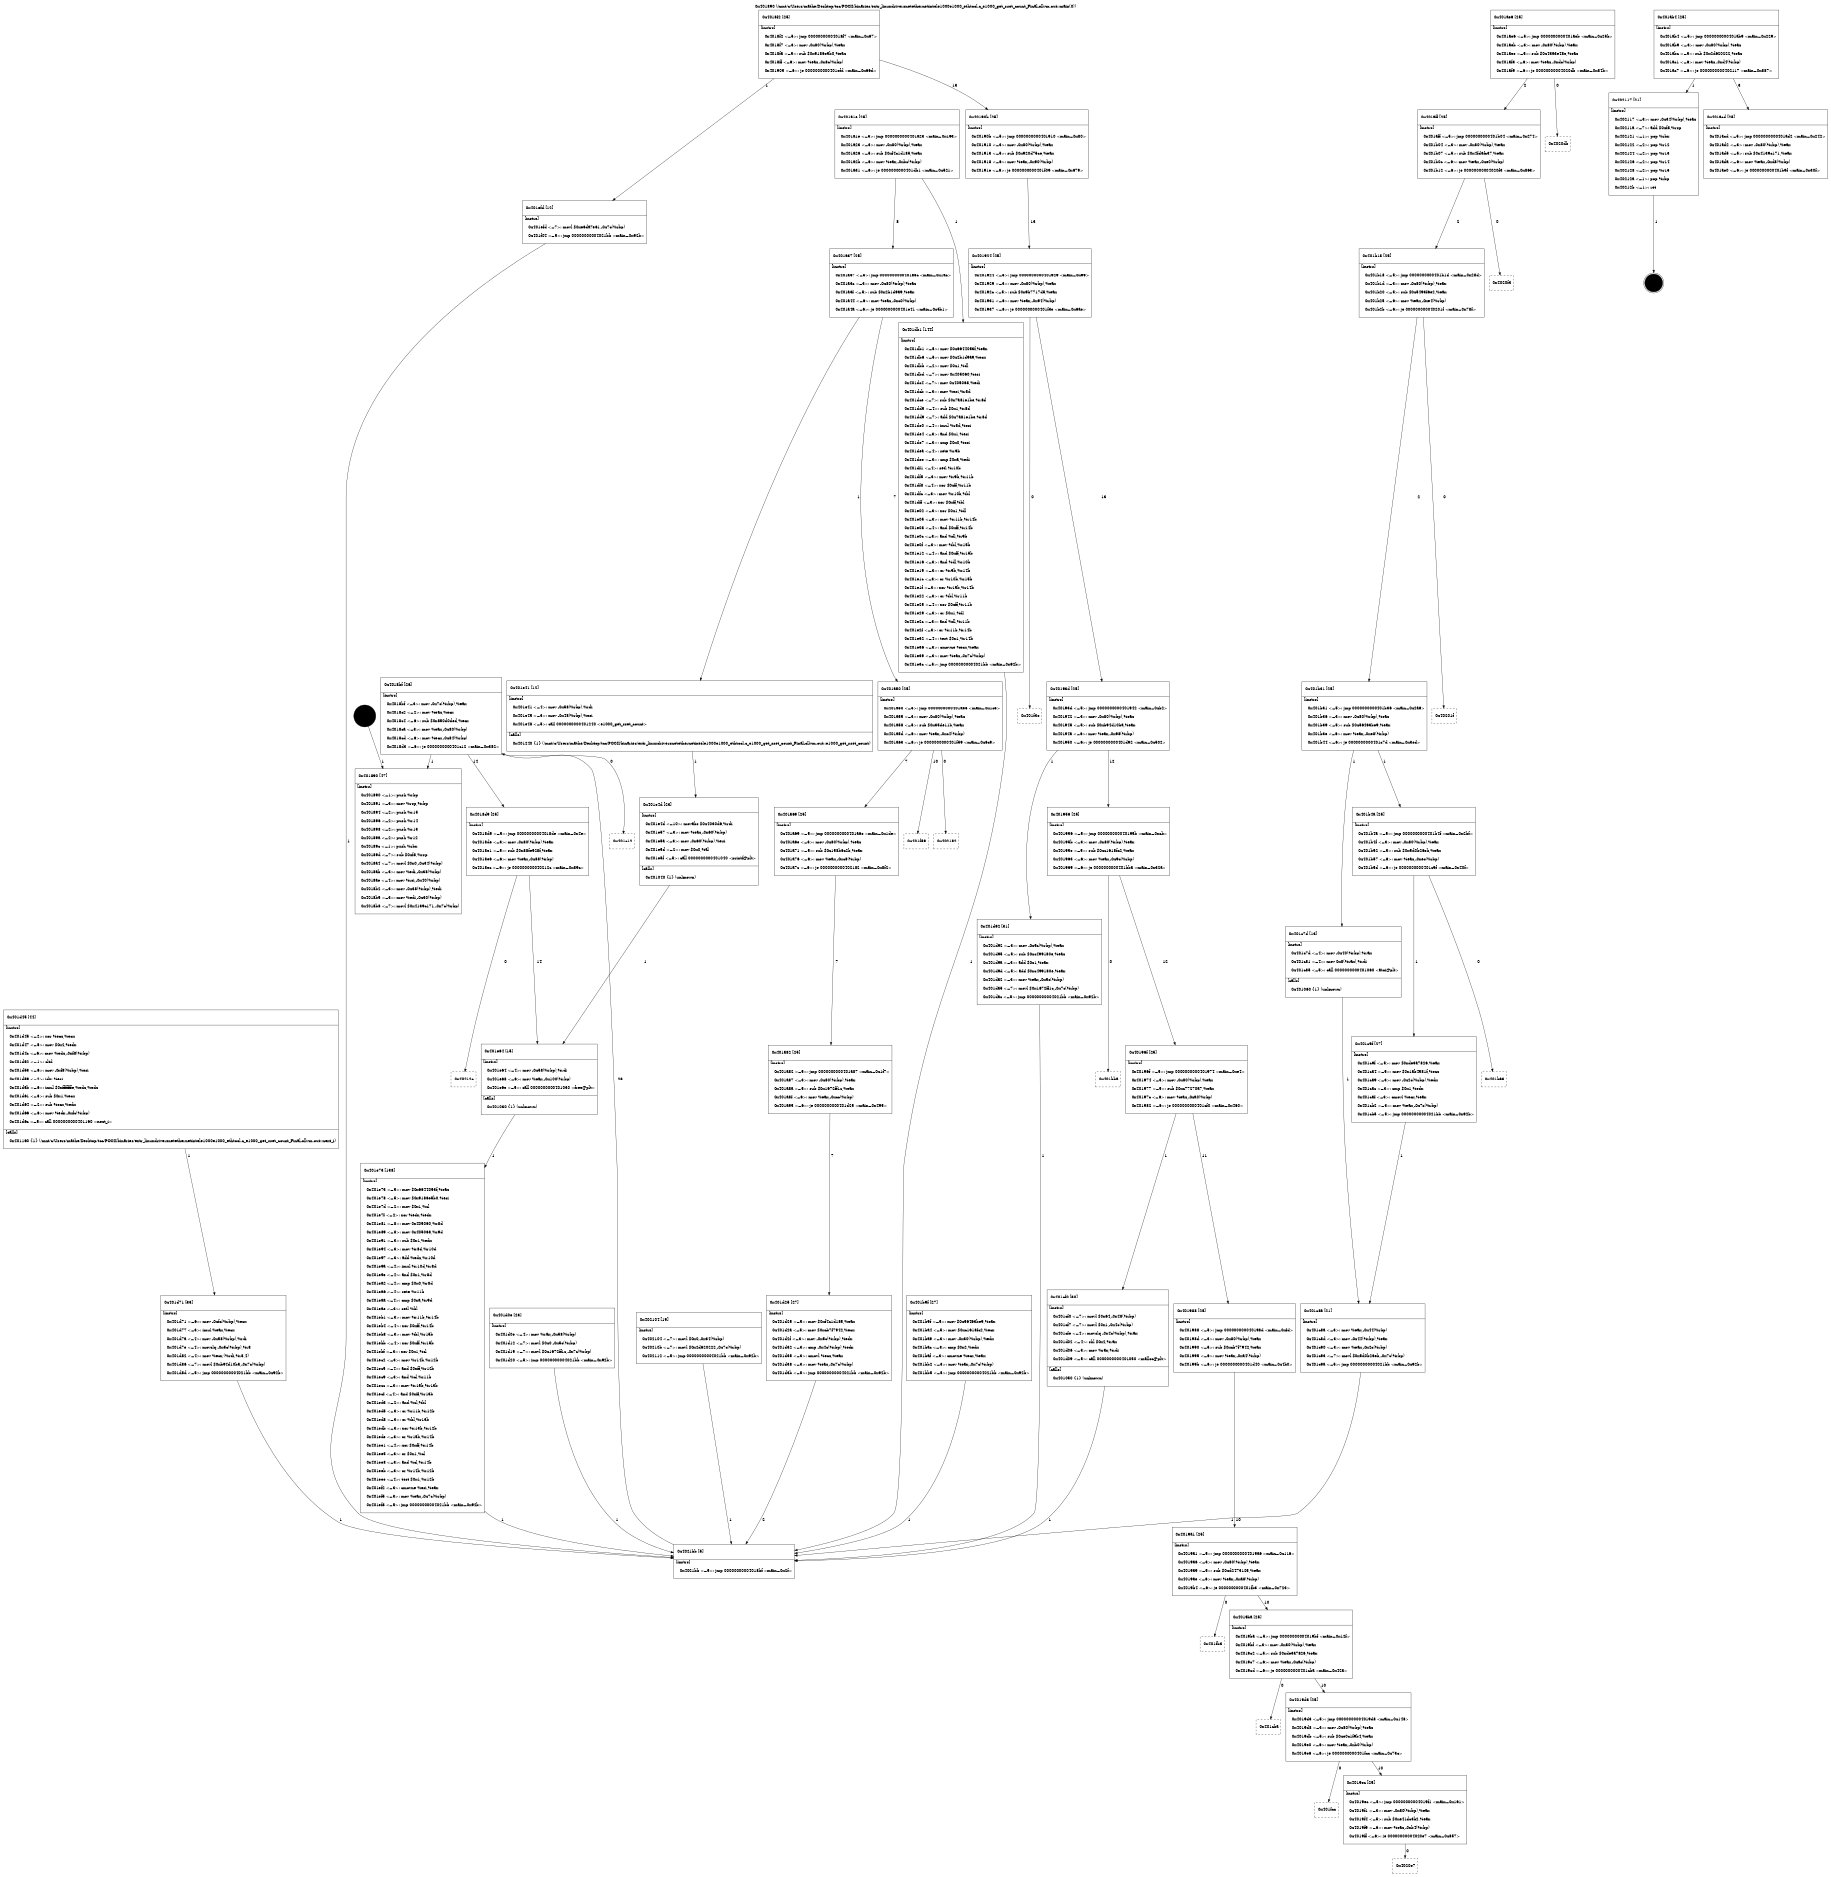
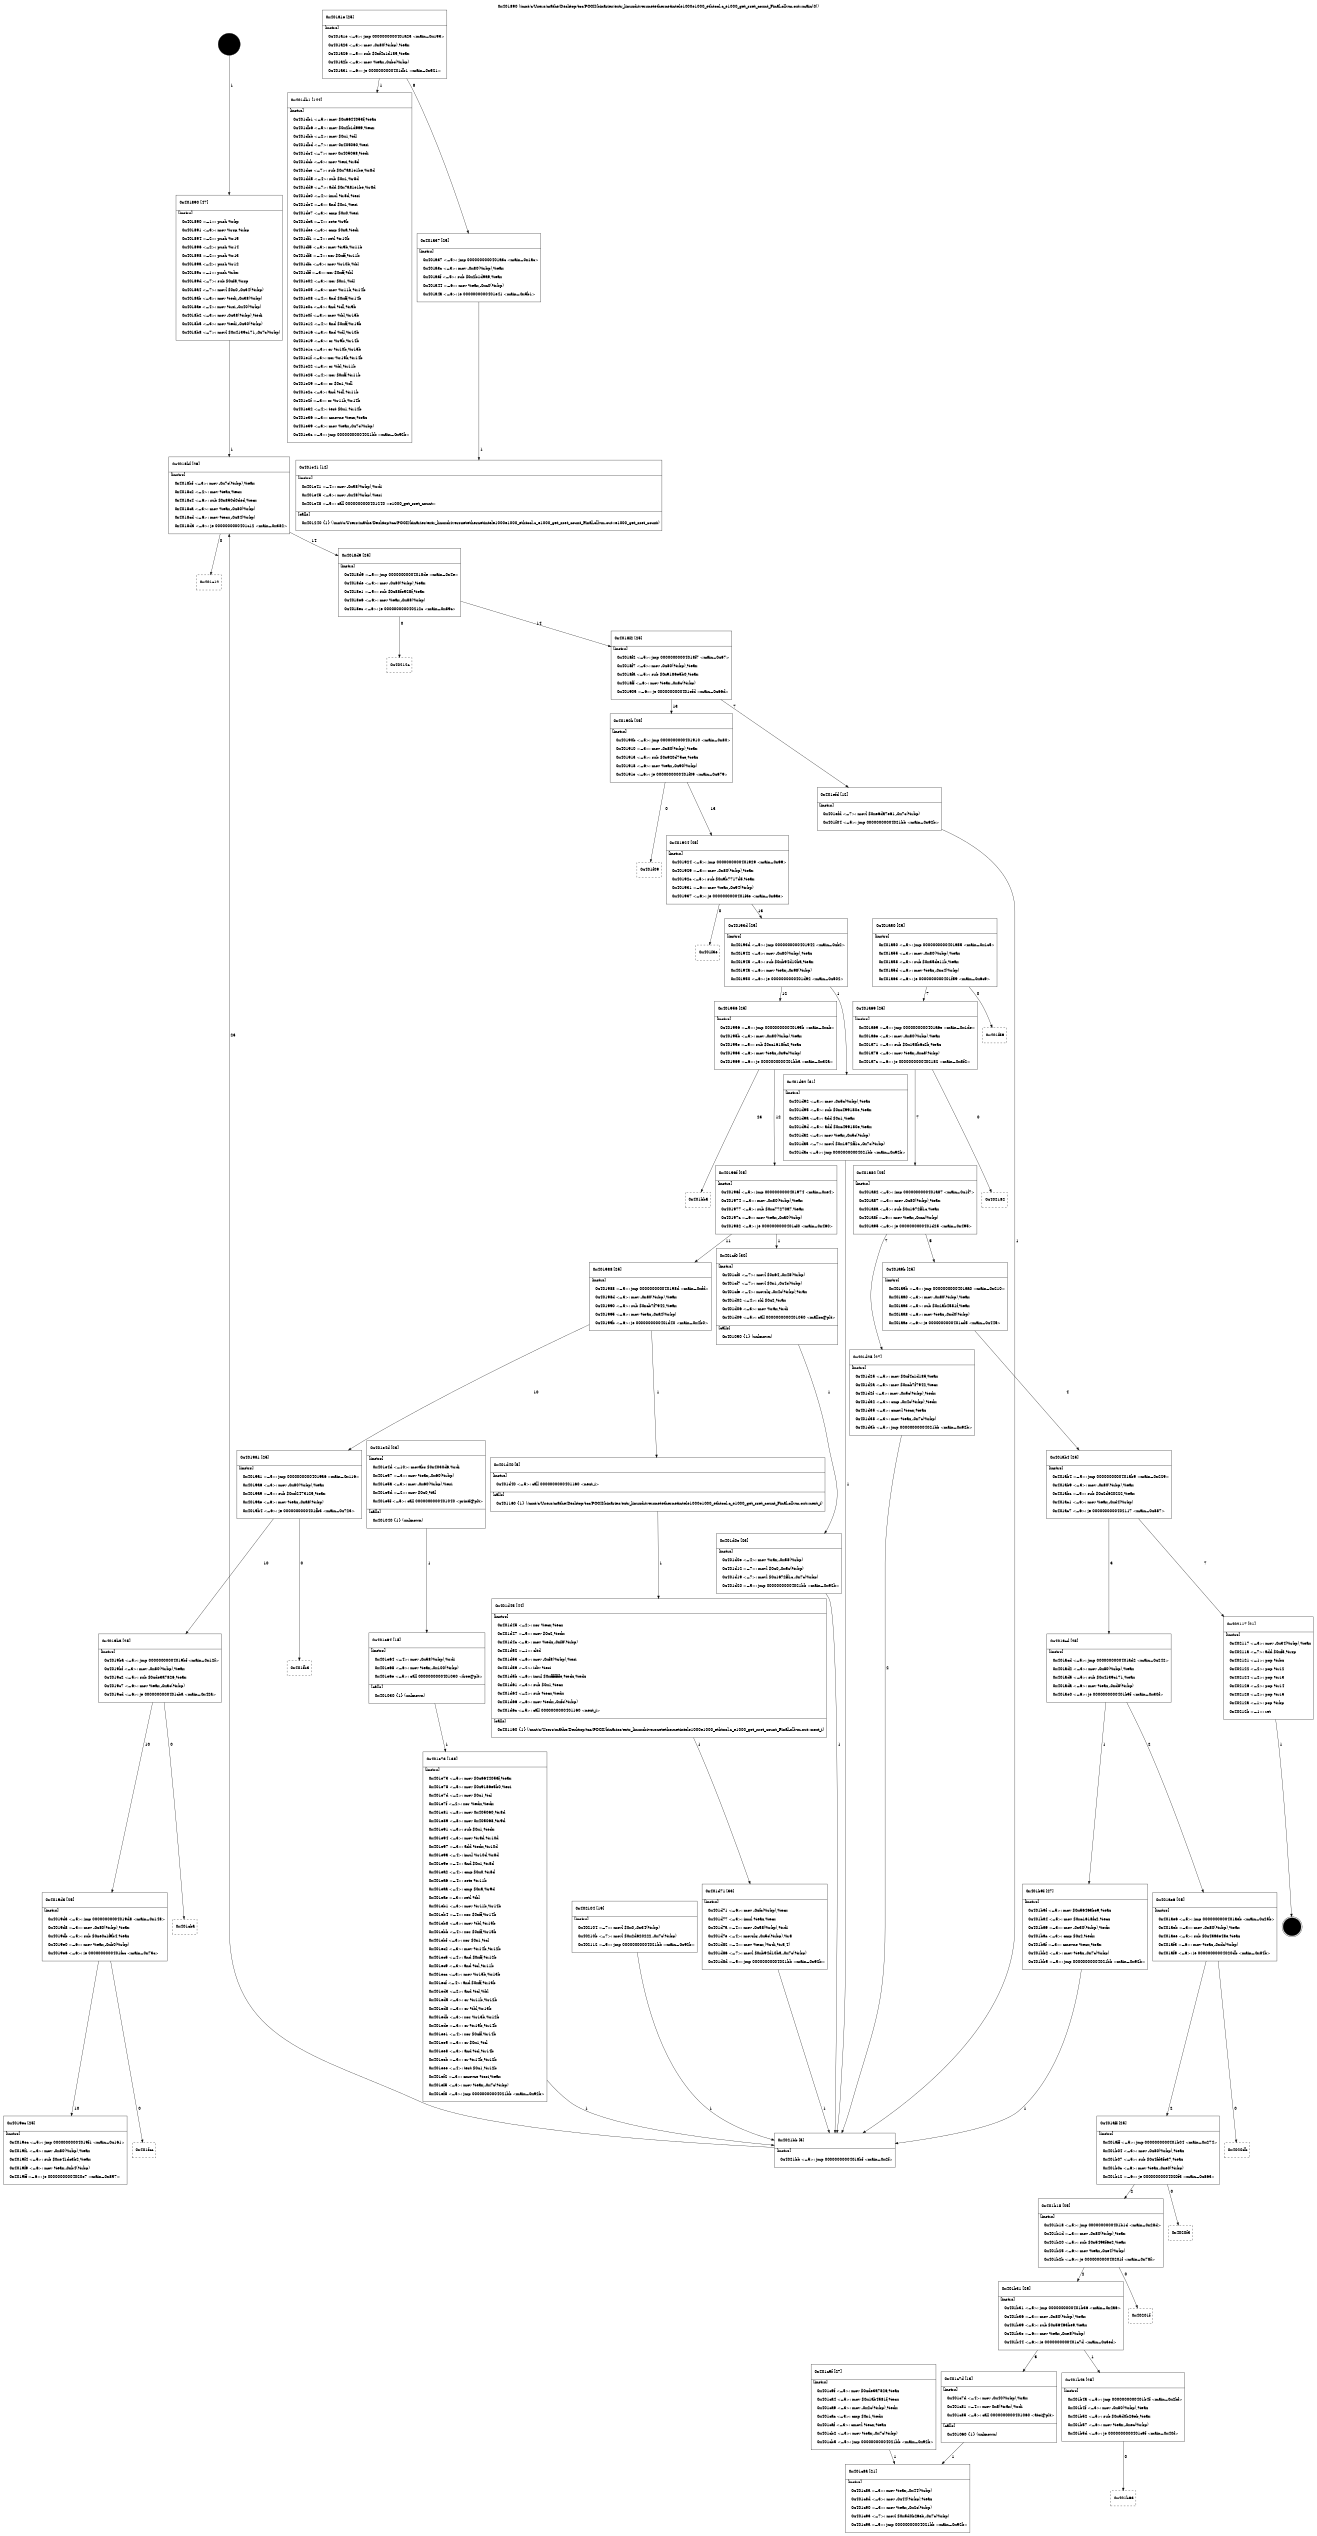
edge "0x4018f2 [25]" -> "0x401efd [12]": label " 1" -> " 7"
edge "0x401ab4 [25]" -> "0x402117 [21]": label " 1" -> " 7"
edge "0x401a37 [25]" -> "0x401a50 [25]": removed, label "7"
edge "0x4018bf [26]" -> "0x401890 [47]": reversed
edge "0x401a50 [25]" -> "0x401f59": label " 10" -> " 0"
edge "0x401b31 [25]" -> "0x401c7d [13]": label " 1" -> " 3"
edge "0x401e41 [12]" -> "0x401e4d [23]": removed, label "1"
edge "0x401a50 [25]" -> "0x402182": now "0x401a69 [25]" -> "0x402182"
node "0x401f09": added
edge "0x401b4a [25]" -> "0x401c9f [27]": removed, label "1"
edge "0x4018d9 [25]" -> "0x401e64 [15]": now "0x4018d9 [25]" -> "0x4018f2 [25]"
edge "0x401956 [25]" -> "0x401bba": label " 0" -> " 23"
edge "0x401db1 [144]" -> "0x4021bb [5]": removed, label "1"
node "0x401a9b [25]": added
node "0x401d40 [5]": added
edge "0x401c8a [21]" -> "0x4021bb [5]": removed, label "1"
edge "0x401cf0 [30]" -> "0x4021bb [5]": now "0x401cf0 [30]" -> "0x401d0e [23]"
edge "0x401acd [25]" -> "0x401b9f [27]": added, label "1"
edge "0x401acd [25]" -> "0x401ae6 [25]": added, label "2"
node "0x4020e7": removed
